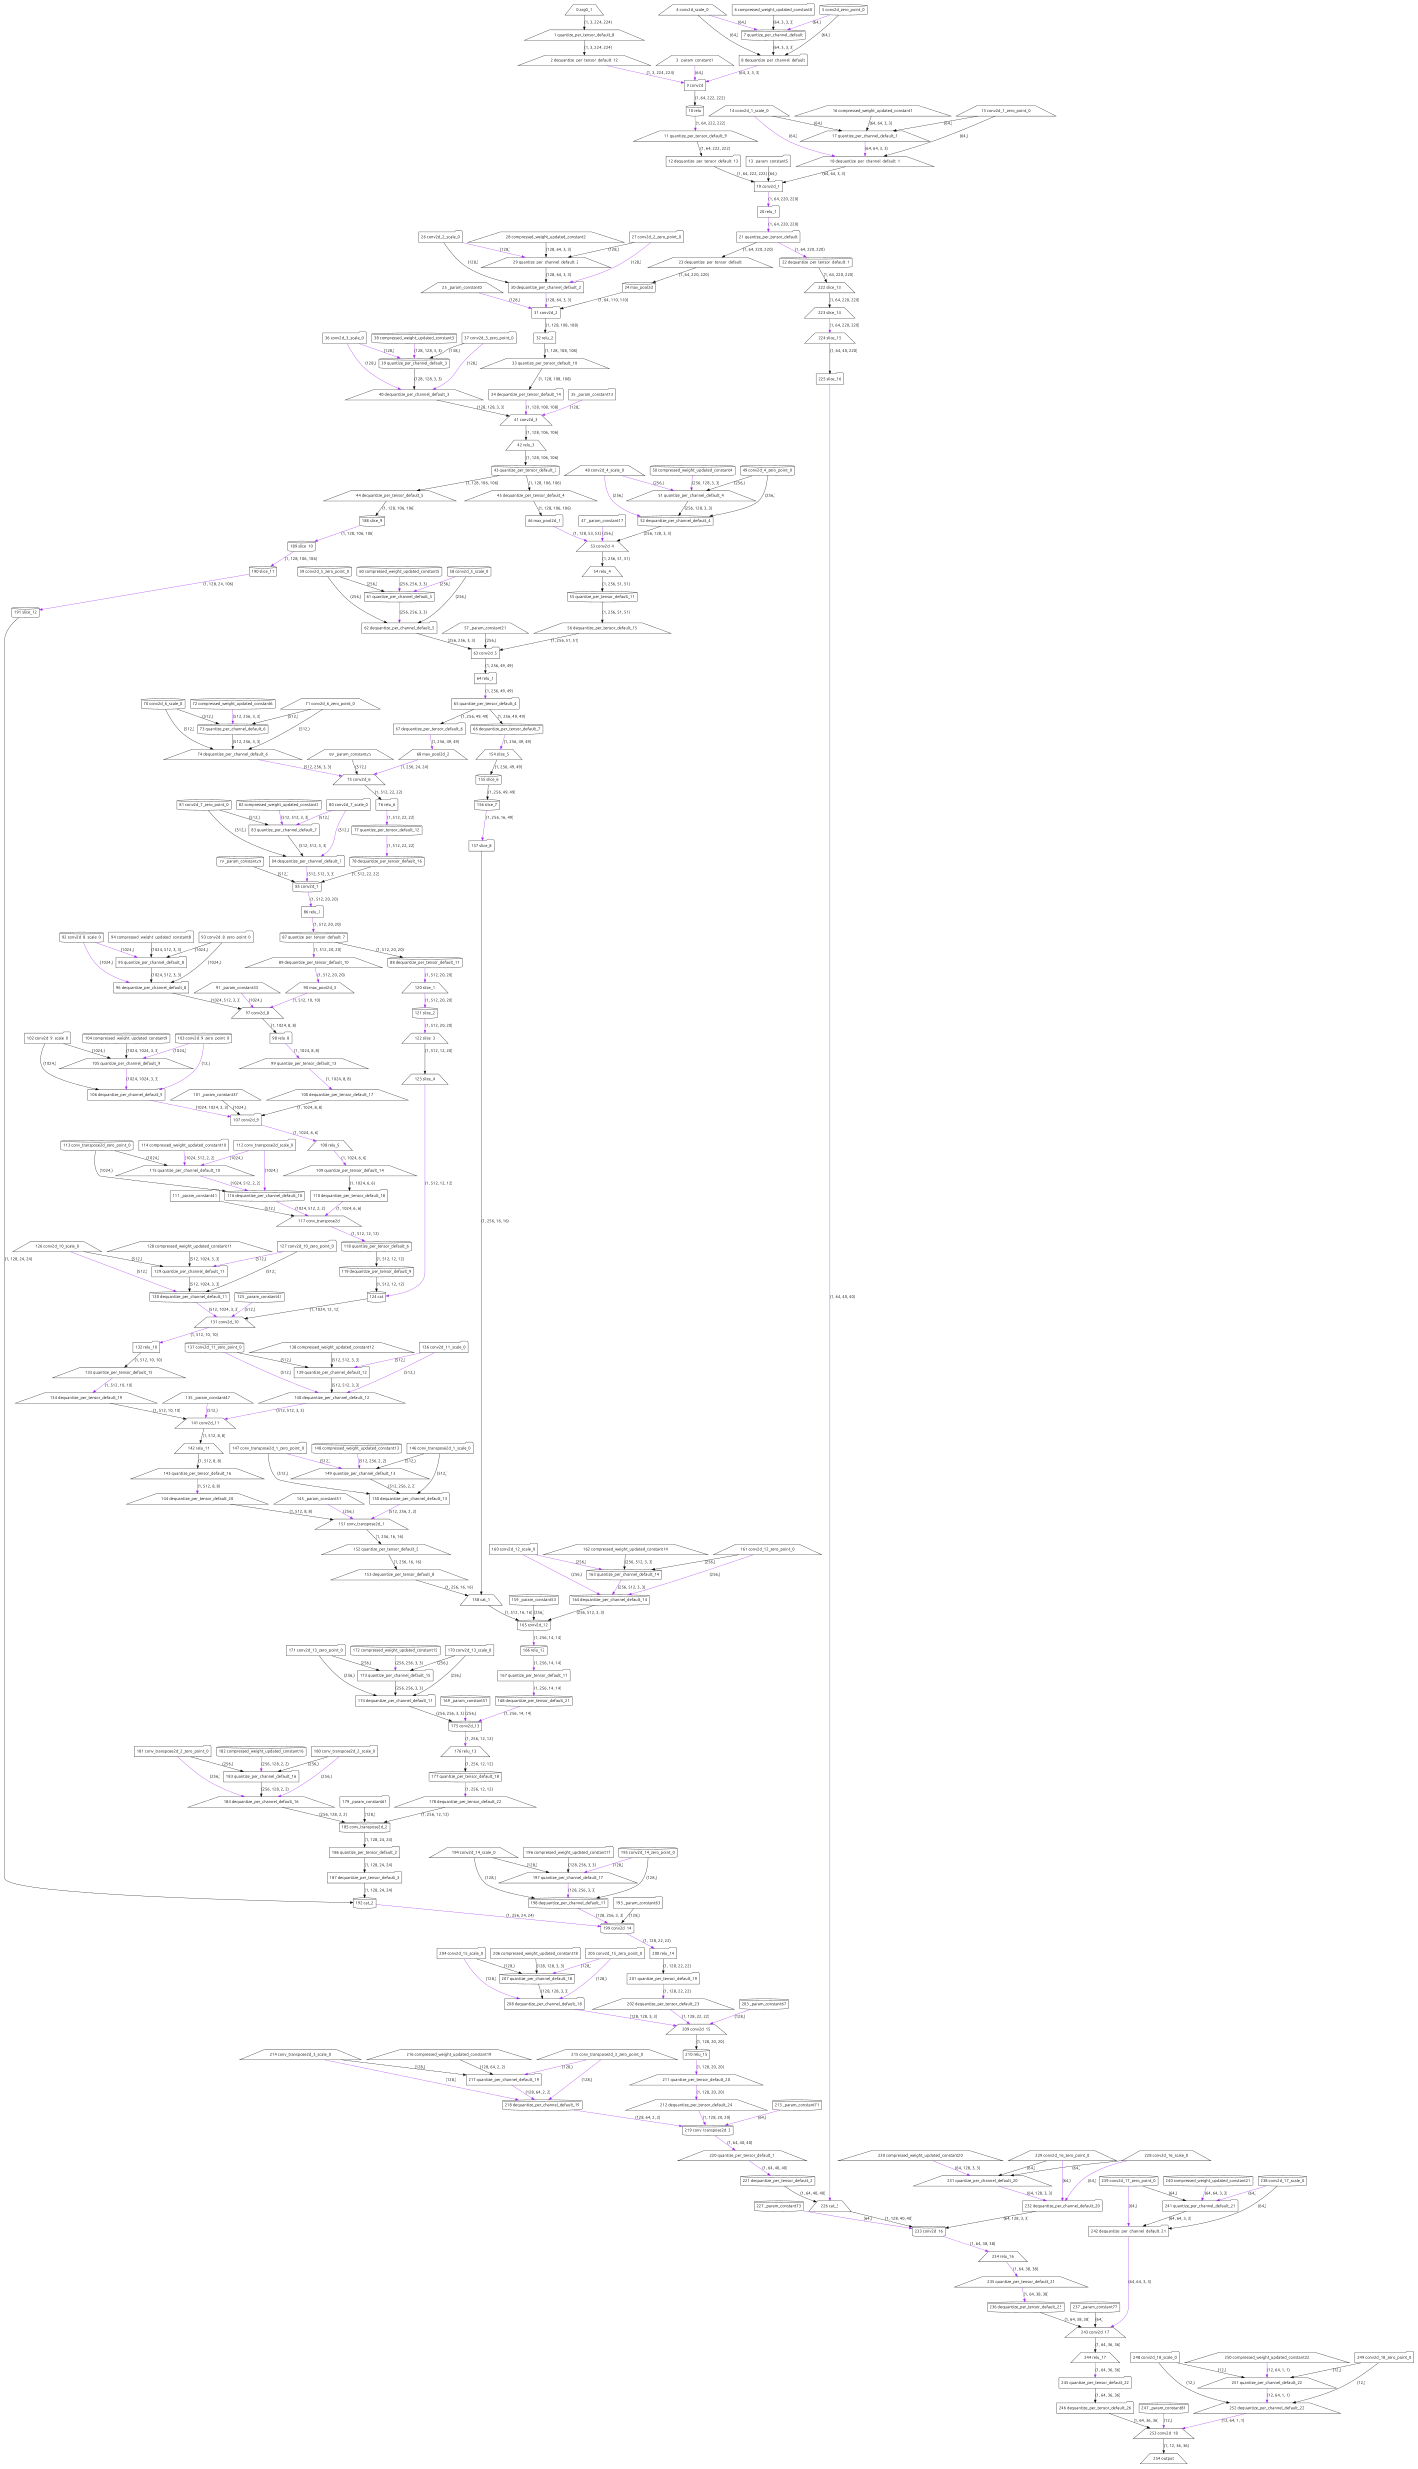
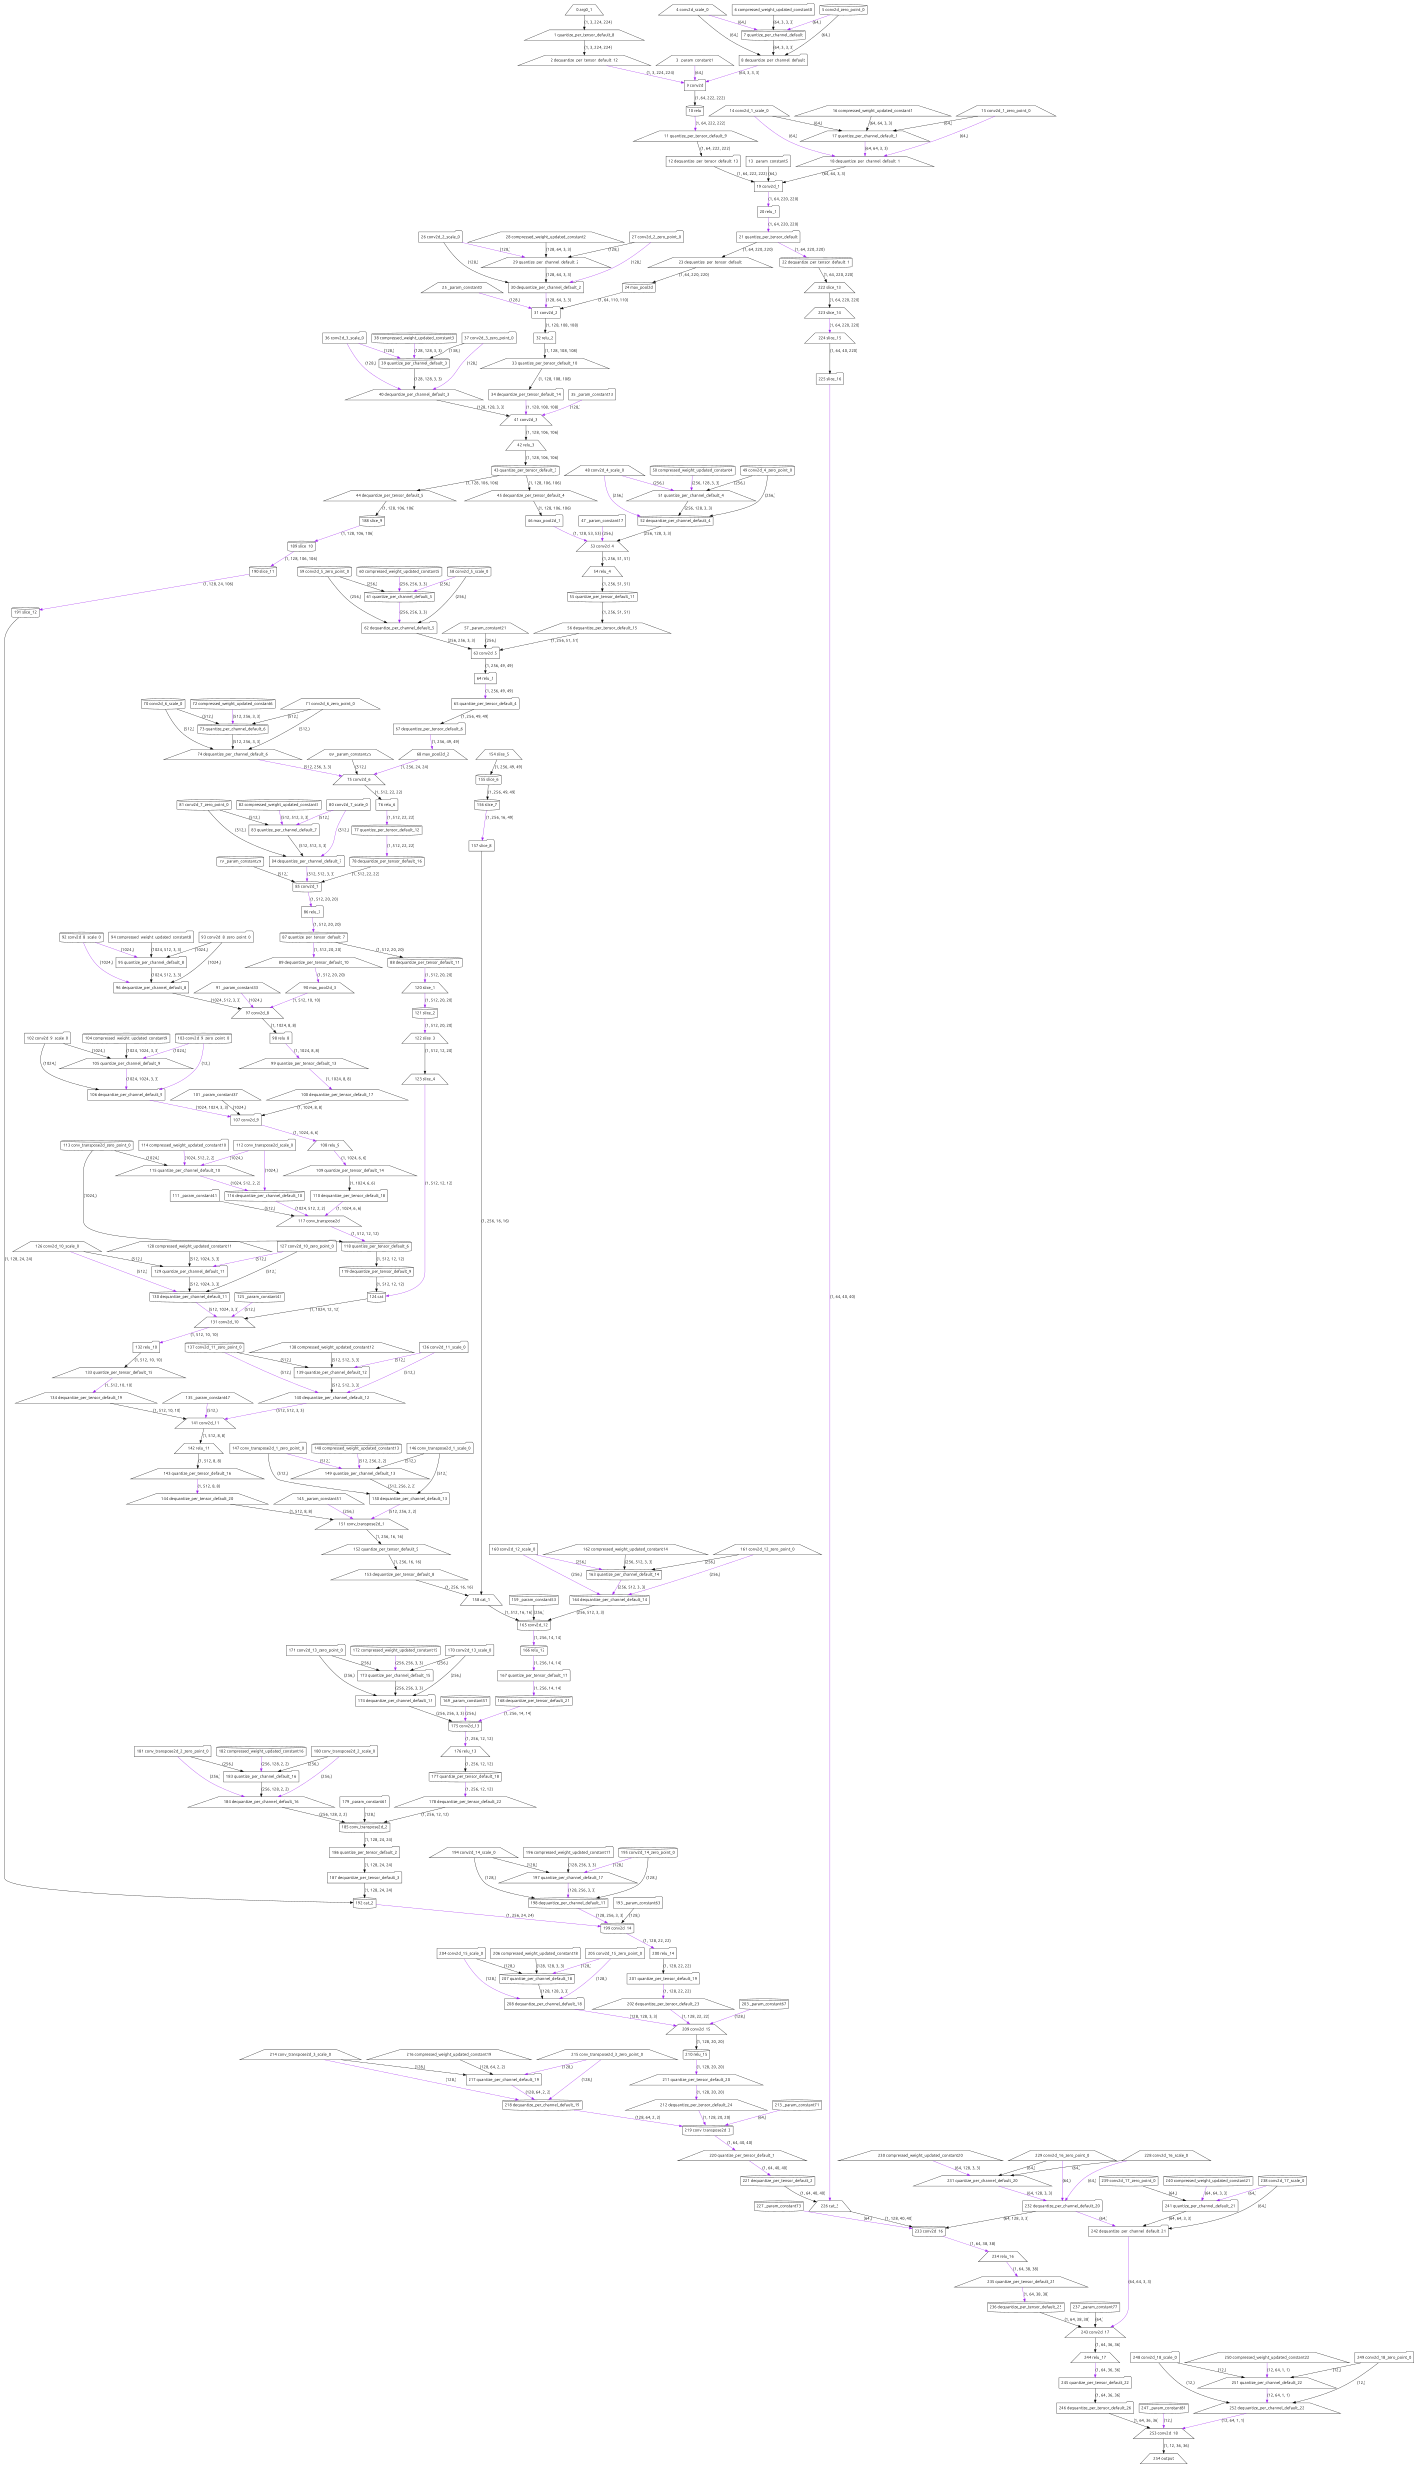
edge "15 conv2d_1_zero_point_0" -> "18 dequantize_per_channel_default_1": color black -> purple
node "66 dequantize_per_tensor_default_7": removed
edge "113 conv_transpose2d_zero_point_0" -> "116 dequantize_per_channel_default_10": now "113 conv_transpose2d_zero_point_0" -> "118 quantize_per_tensor_default_6"
edge "239 conv2d_17_zero_point_0" -> "242 dequantize_per_channel_default_21": now "232 dequantize_per_channel_default_20" -> "242 dequantize_per_channel_default_21"
